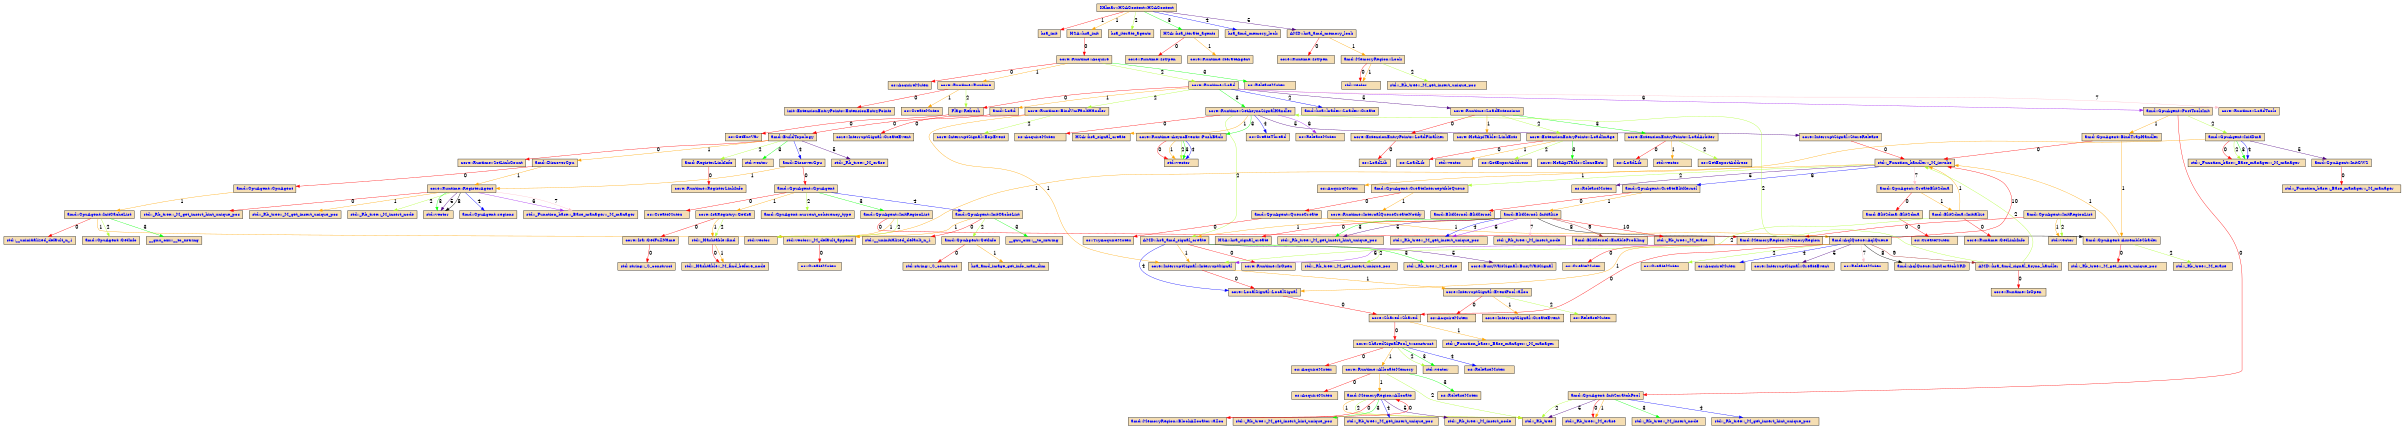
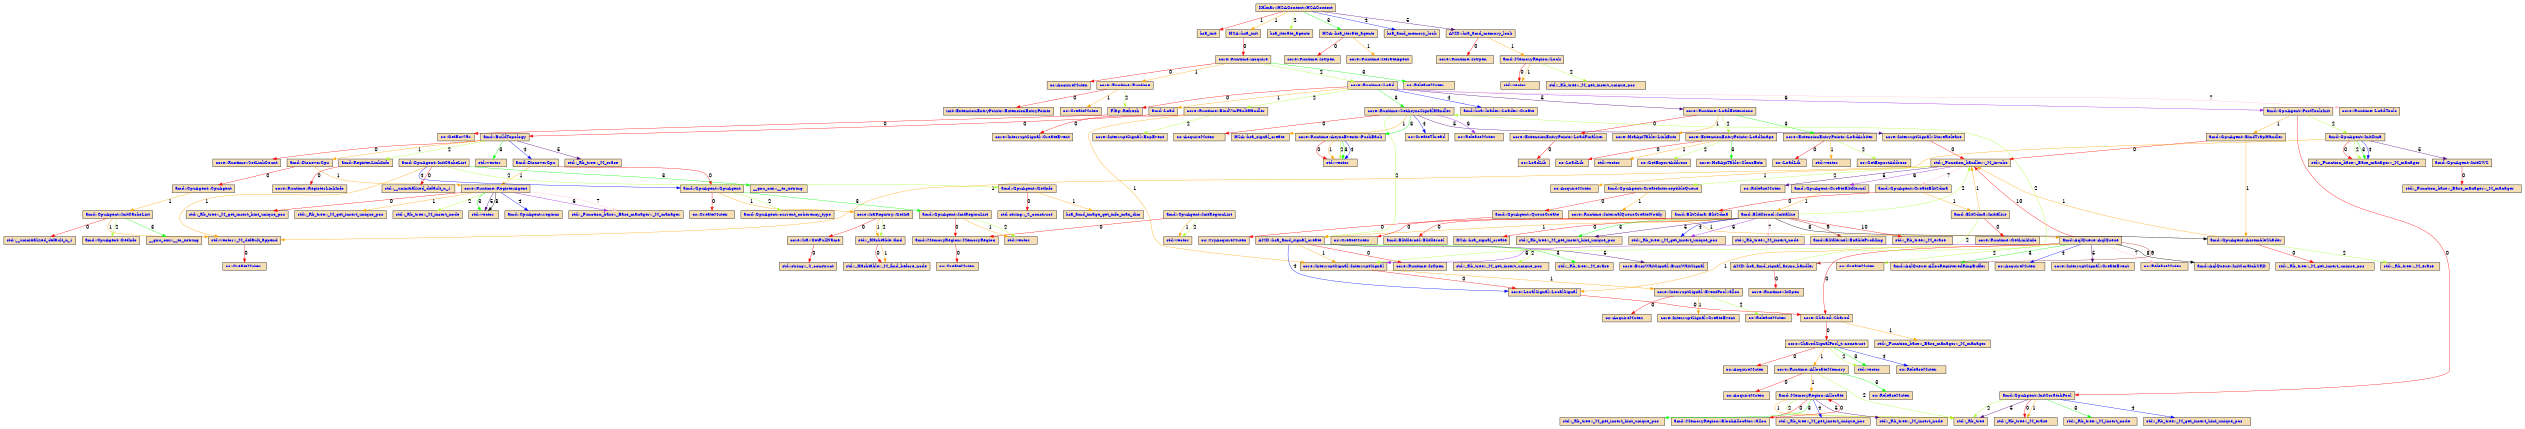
edge "core::Runtime::Load" -> "amd::hsa::loader::Loader::Create": label "2" -> "4"
edge "std::_Function_handler::_M_invoke" -> "amd::GpuAgent::CreateBlitKernel": color blue -> purple
edge "amd::GpuAgent::GpuAgent" -> "amd::GpuAgent::InitCacheList": reversed
edge "amd::GpuAgent::CreateBlitKernel" -> "amd::BlitKernel::BlitKernel": now "amd::BlitKernel::Initialize" -> "amd::BlitKernel::BlitKernel"
edge "AMD::hsa_amd_signal_async_handler" -> "std::_Function_handler::_M_invoke": now "amd::BlitKernel::Initialize" -> "std::_Function_handler::_M_invoke"
node "amd::AqlQueue::AllocRegisteredRingBuffer": added
